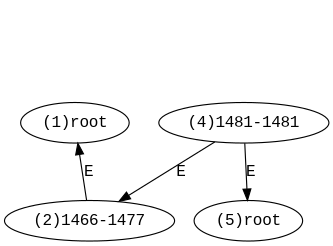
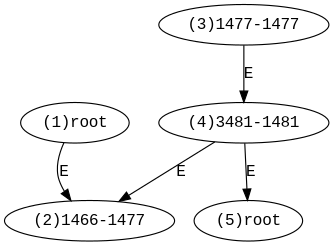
node "(3)1477-1477": added
node "(4)1481-1481": label "(4)1481-1481" -> "(4)3481-1481"
edge "(2)1466-1477" -> "(1)root": reversed
